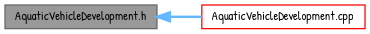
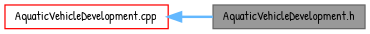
edge "AquaticVehicleDevelopment.cpp" -> "AquaticVehicleDevelopment.h": reversed
